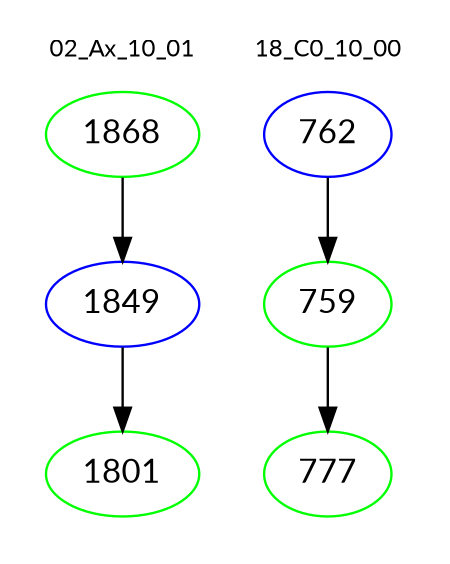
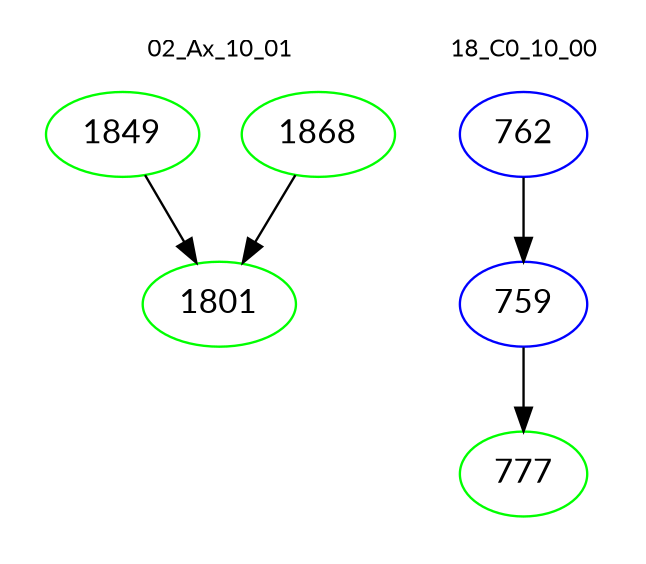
edge "1868" -> "1849": now "1868" -> "1801"
node "1849": color blue -> green
node "759": color green -> blue
